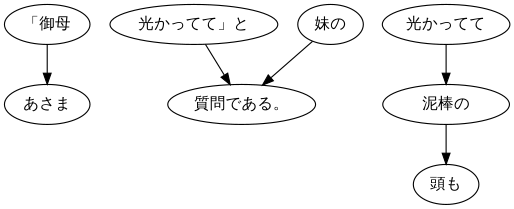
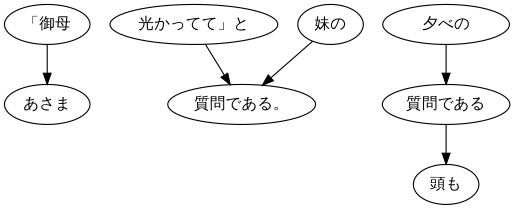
node "光かってて": label "光かってて" -> "夕べの"
node "泥棒の": label "泥棒の" -> "質問である"
